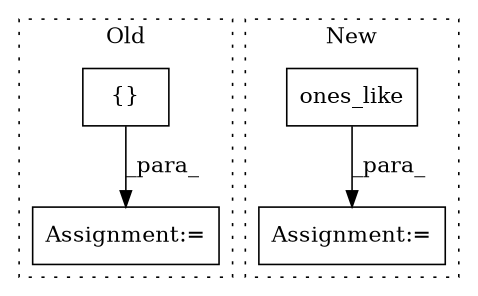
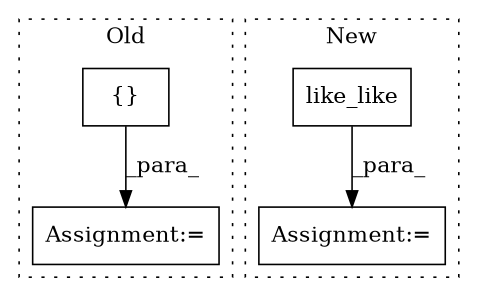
node "ones_like": label "ones_like" -> "like_like"
